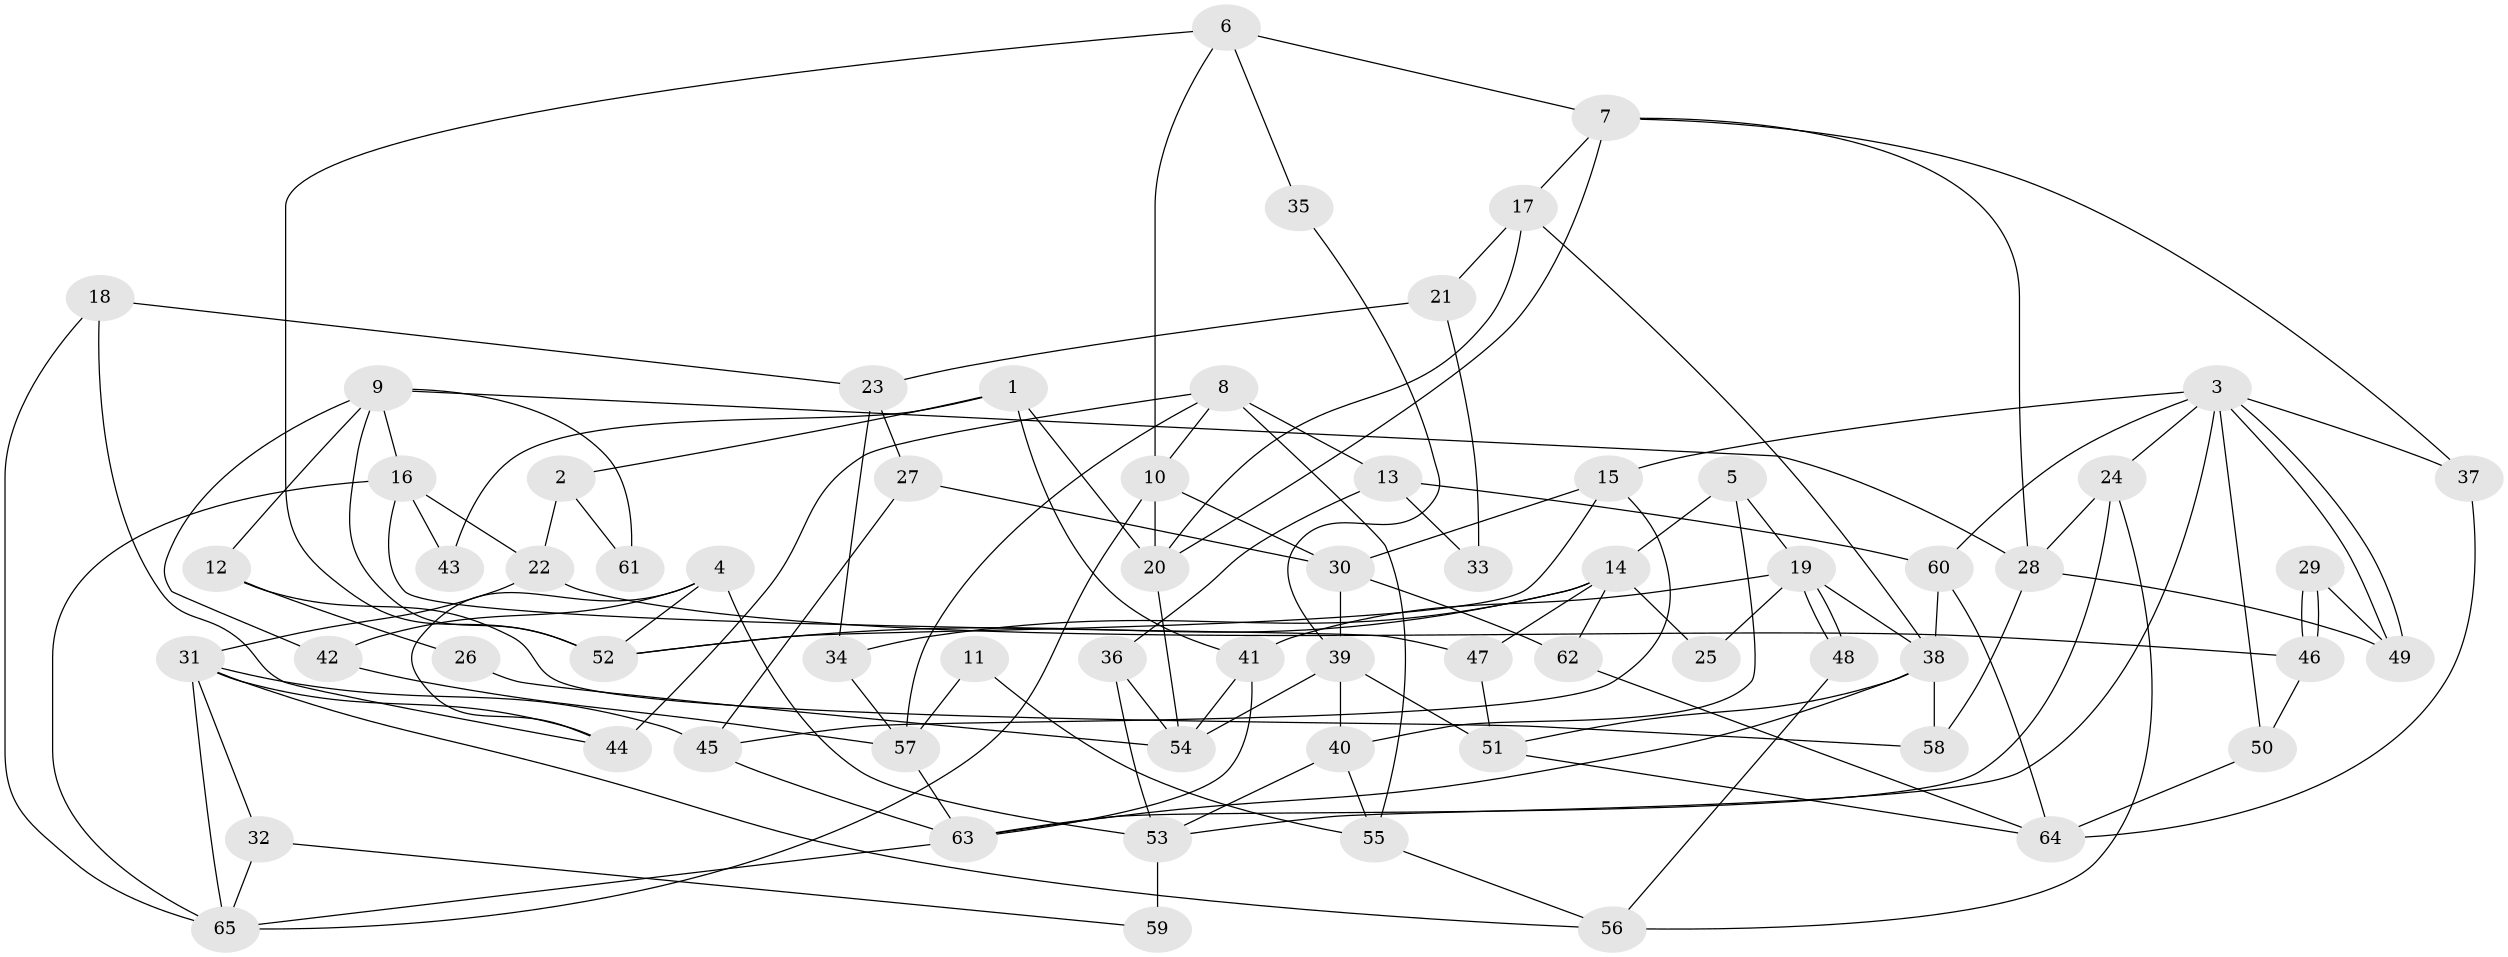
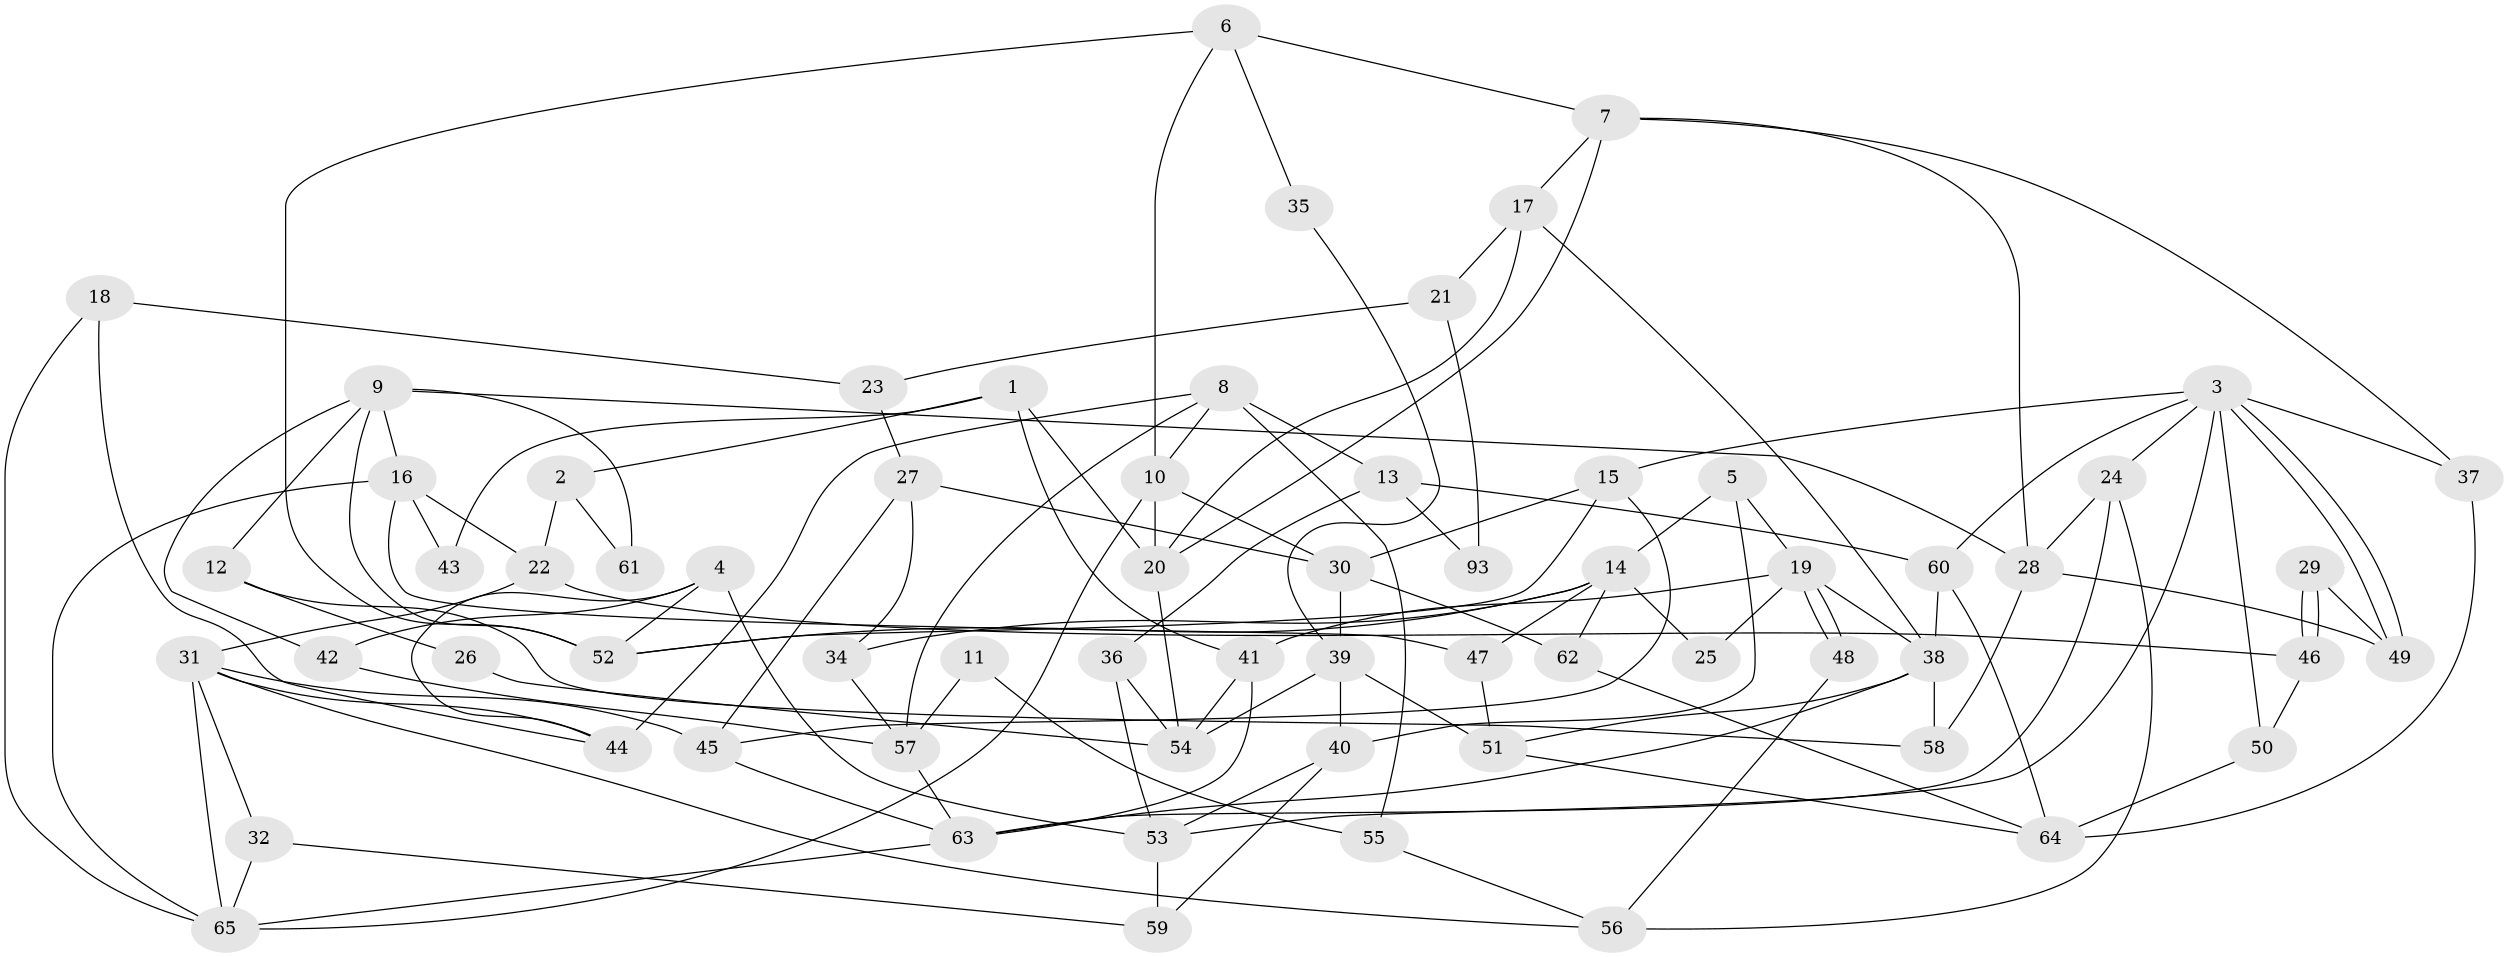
edge "23" -- "34": now "27" -- "34"
node "33": label "33" -> "93"
edge "40" -- "55": now "40" -- "59"
